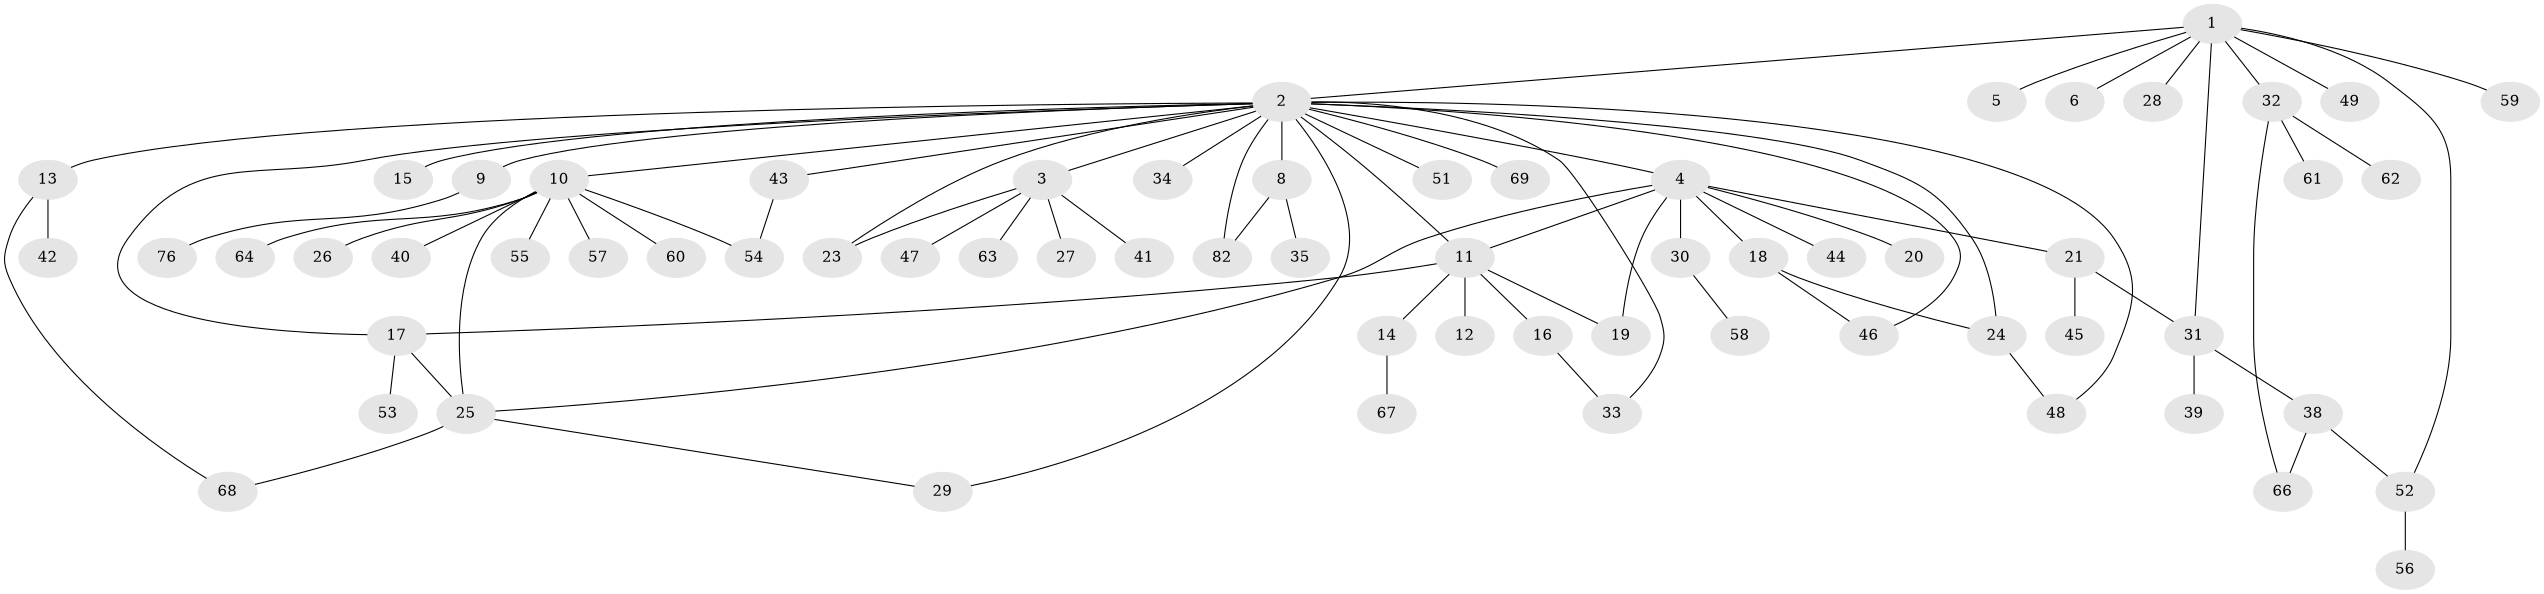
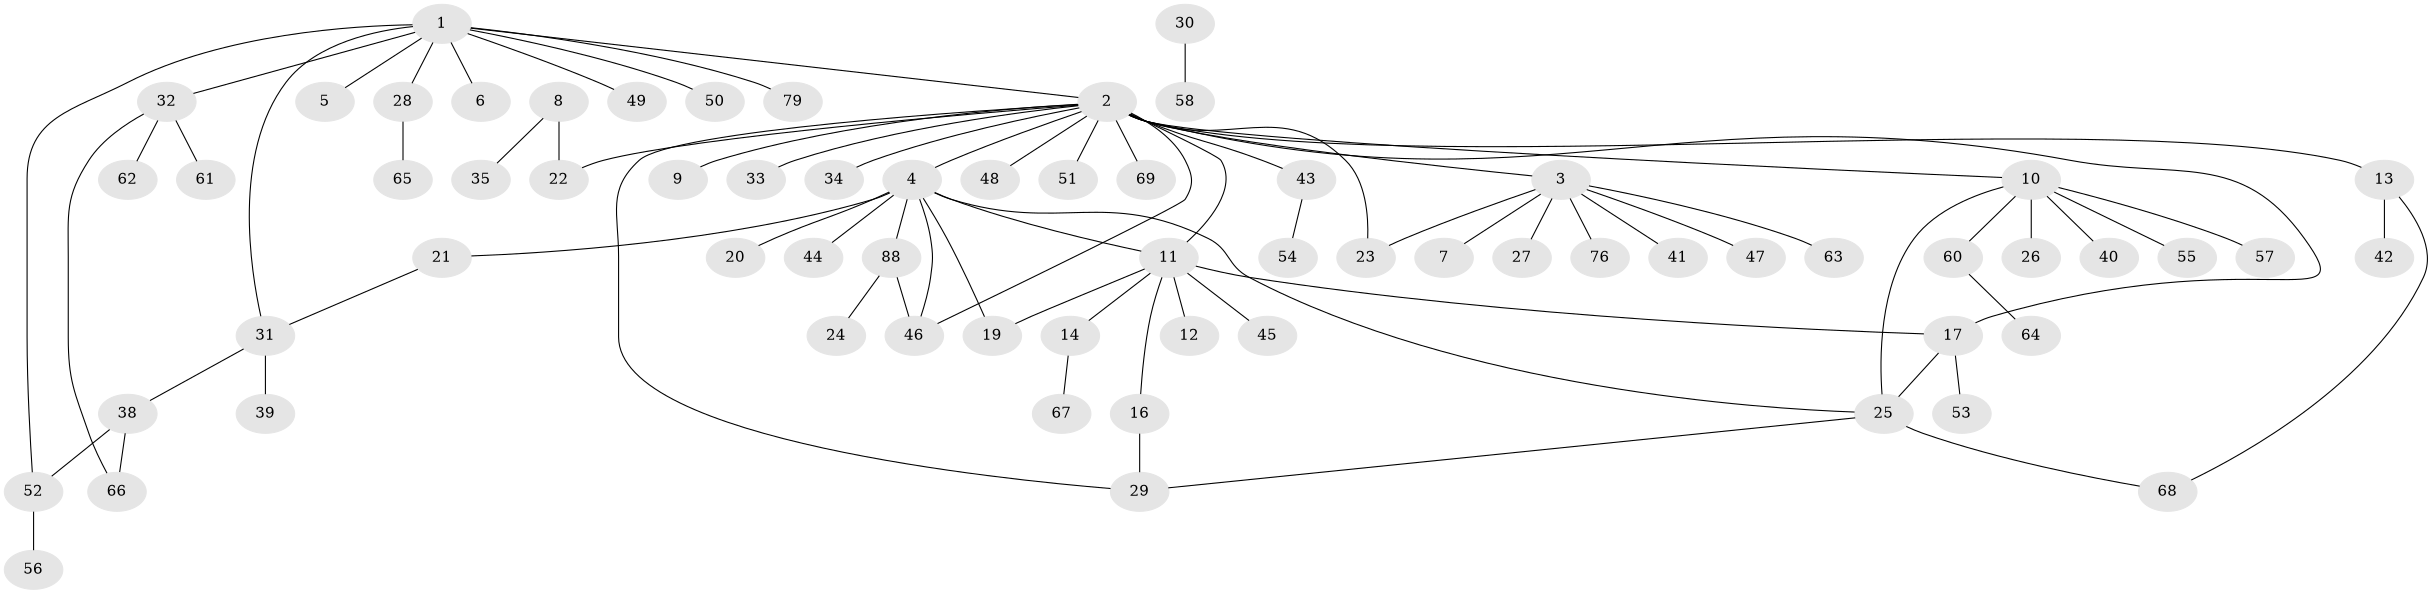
node "50": added
node "59": label "59" -> "79"
edge "2" -- "24": removed
edge "2" -- "8": removed
node "65": added
node "15": removed
edge "10" -- "54": removed
edge "9" -- "76": now "3" -- "76"
edge "10" -- "64": now "60" -- "64"
edge "4" -- "30": now "4" -- "46"
node "82": label "82" -> "22"
node "7": added
node "18": label "18" -> "88"
edge "21" -- "45": now "11" -- "45"
edge "16" -- "33": now "16" -- "29"
edge "24" -- "48": removed
